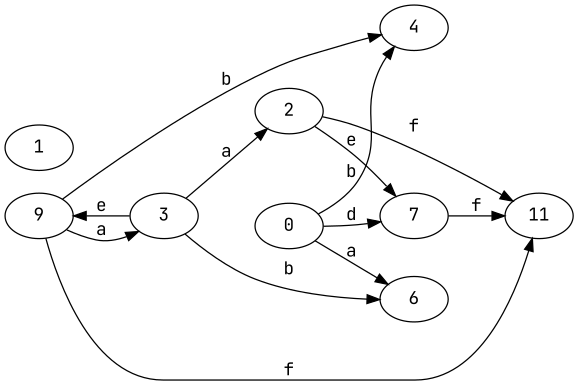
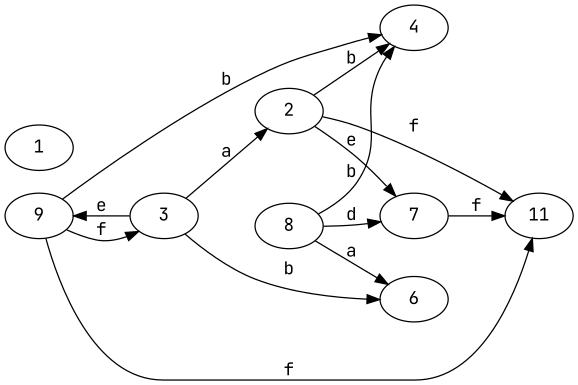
edge "2" -> "4": added, label "b"
node "0": label "0" -> "8"
edge "9" -> "3": label "a" -> "f"
